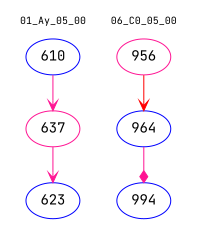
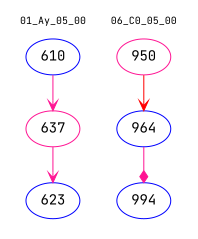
node "956": label "956" -> "950"
